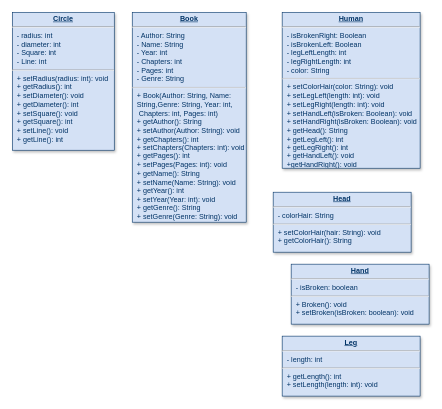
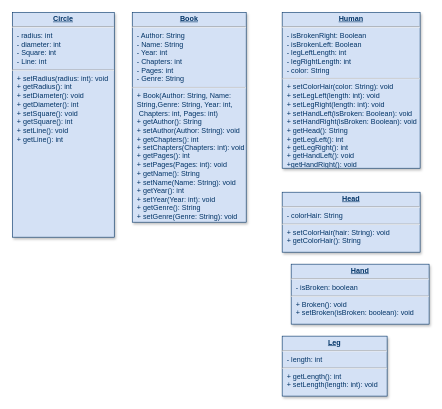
node "Circle - radius: int - diameter: int - Square: int - Line: int + setRadius(radius: int): void + getRadius(): int + setDiameter(): void + getDiameter(): int + setSquare(): void + getSquare(): int + setLine(): void + getLine(): int": size 102x138 -> 102x225
node "Head - colorHair: String + setColorHair(hair: String): void + getColorHair(): String": moved (342, 222) -> (351, 222)
node "Leg - length: int + getLength(): int + setLength(length: int): void": size 138x60 -> 105x60
